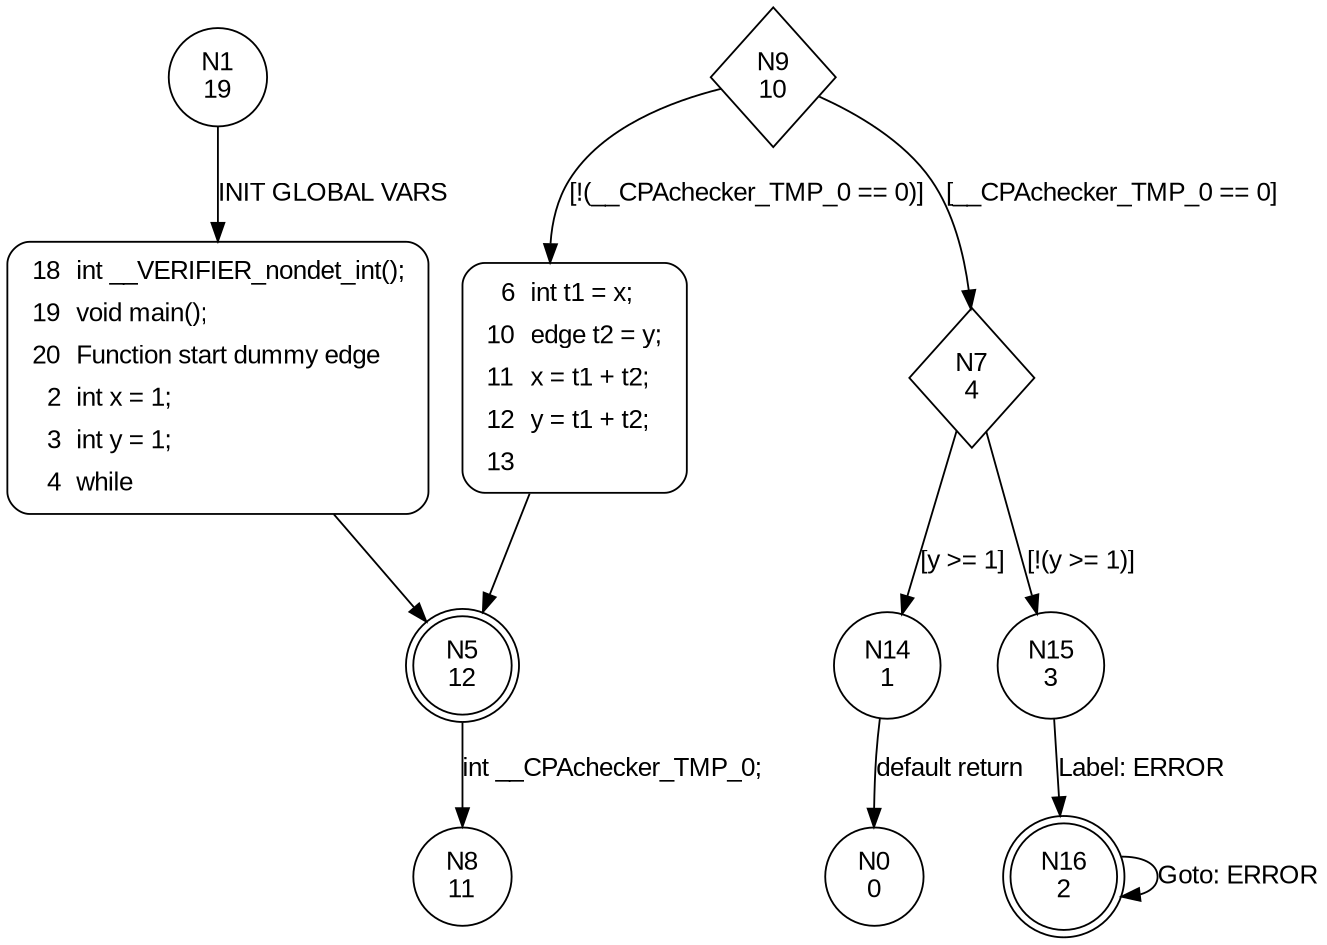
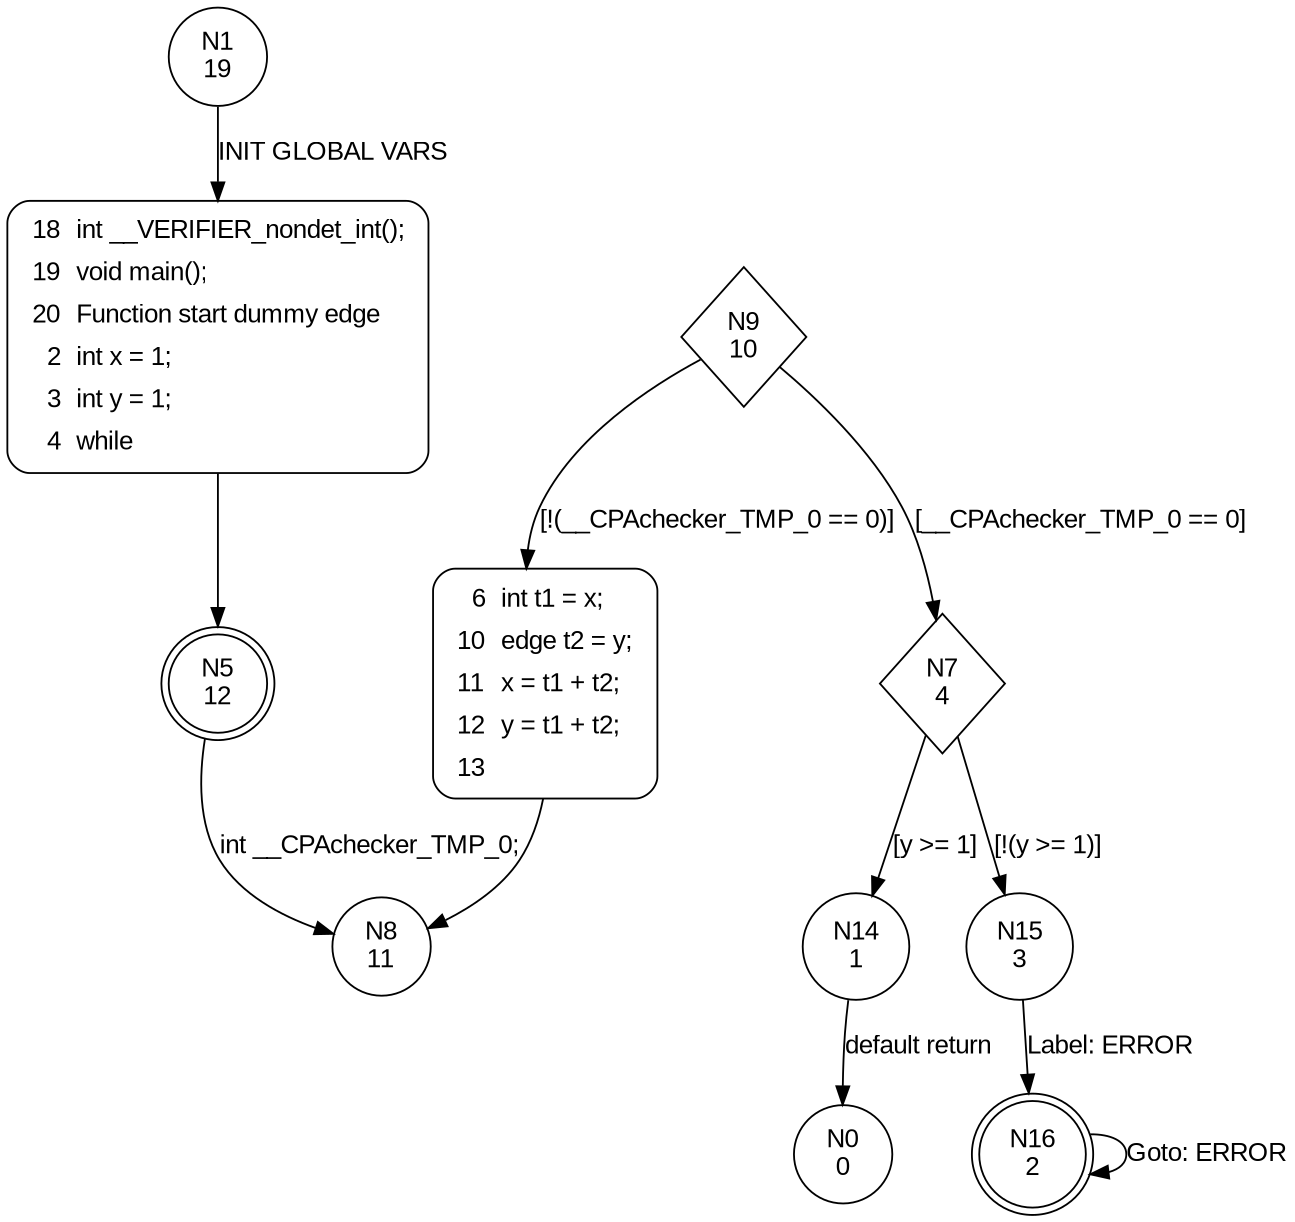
edge "6" -> "N5 12": now "6" -> "N8 11"
